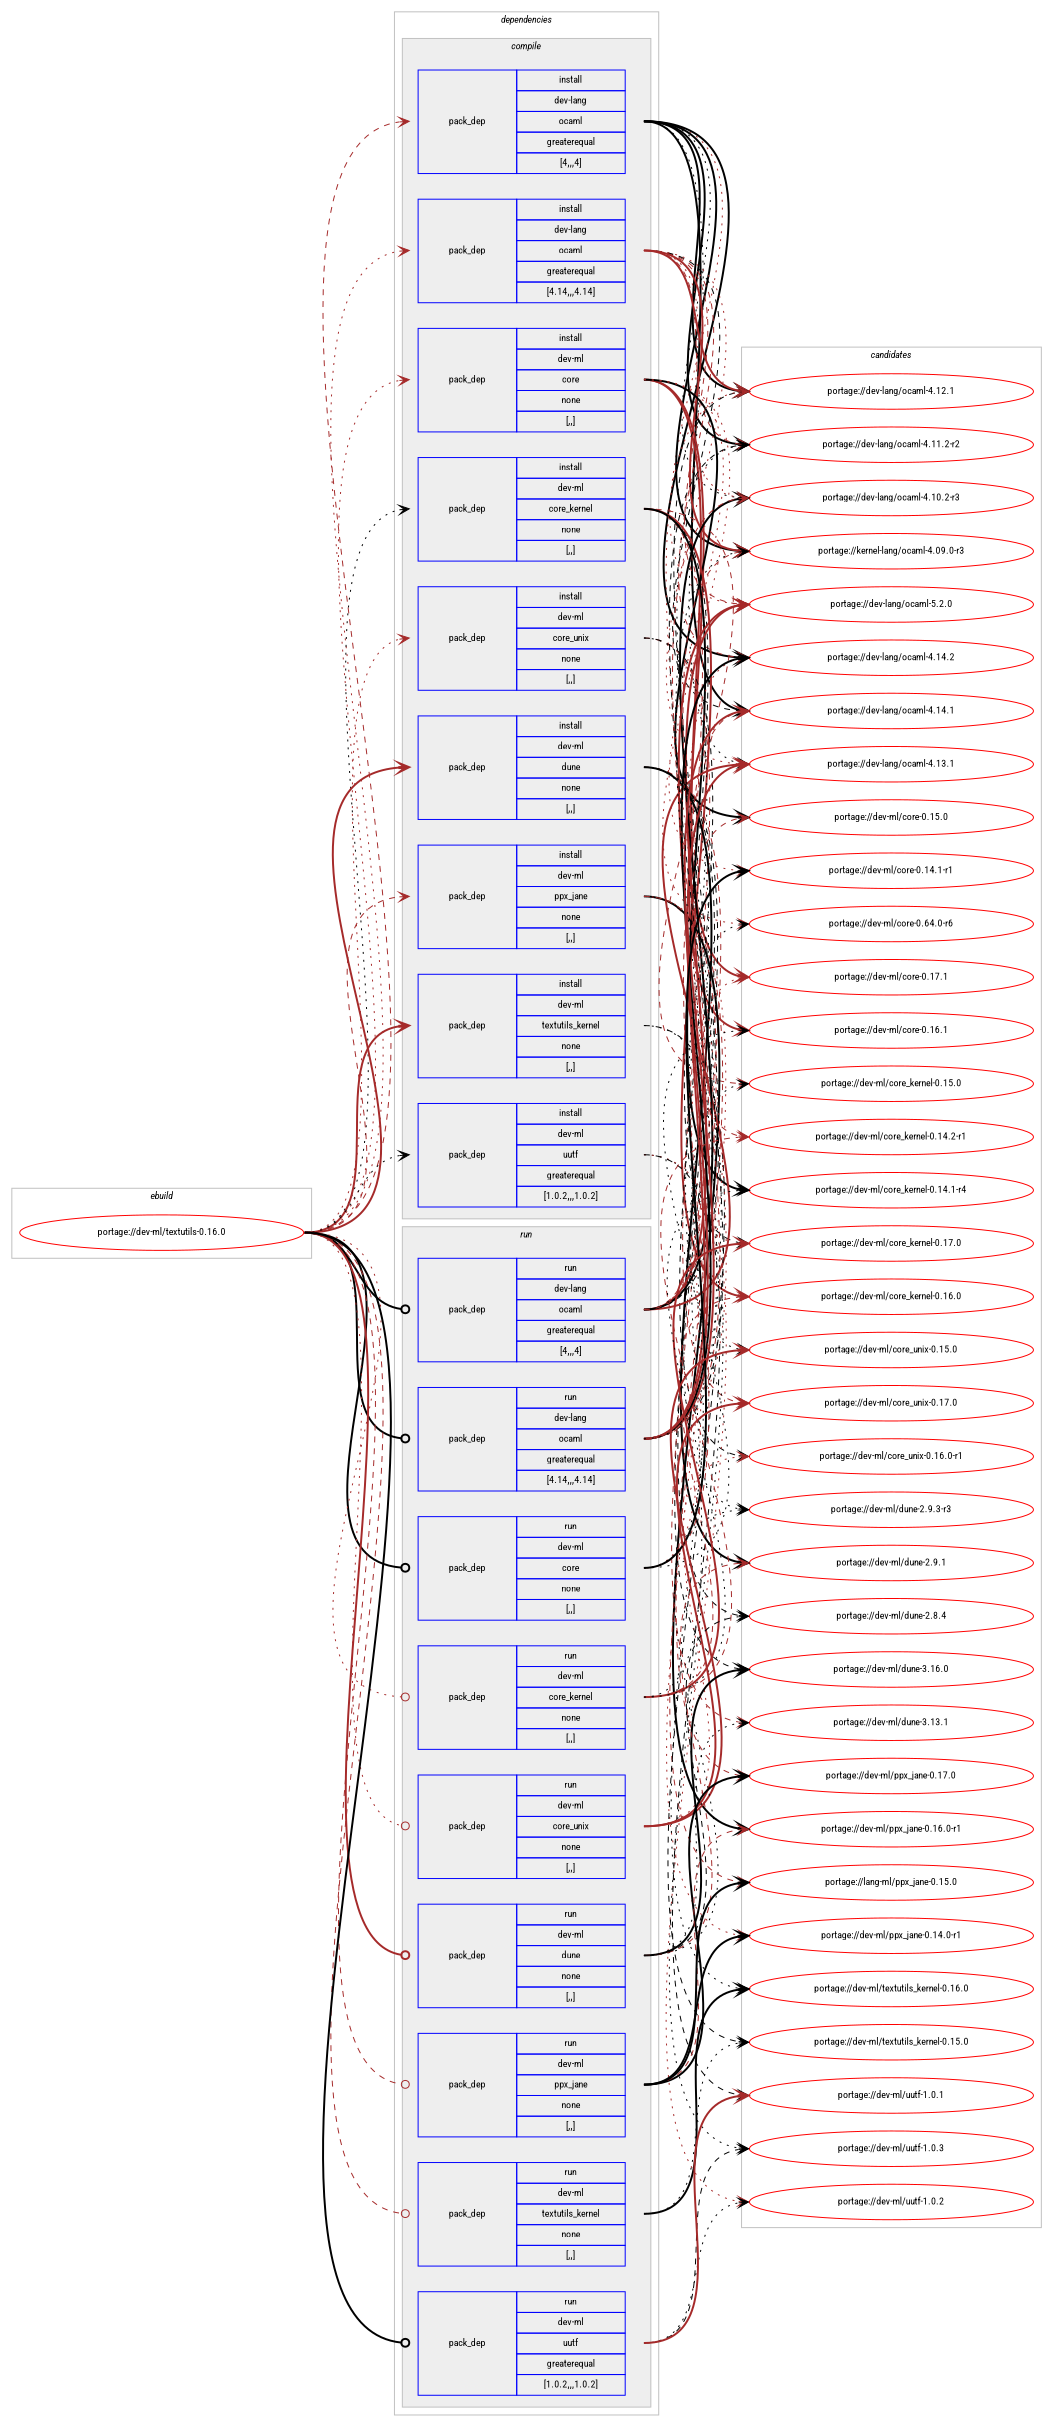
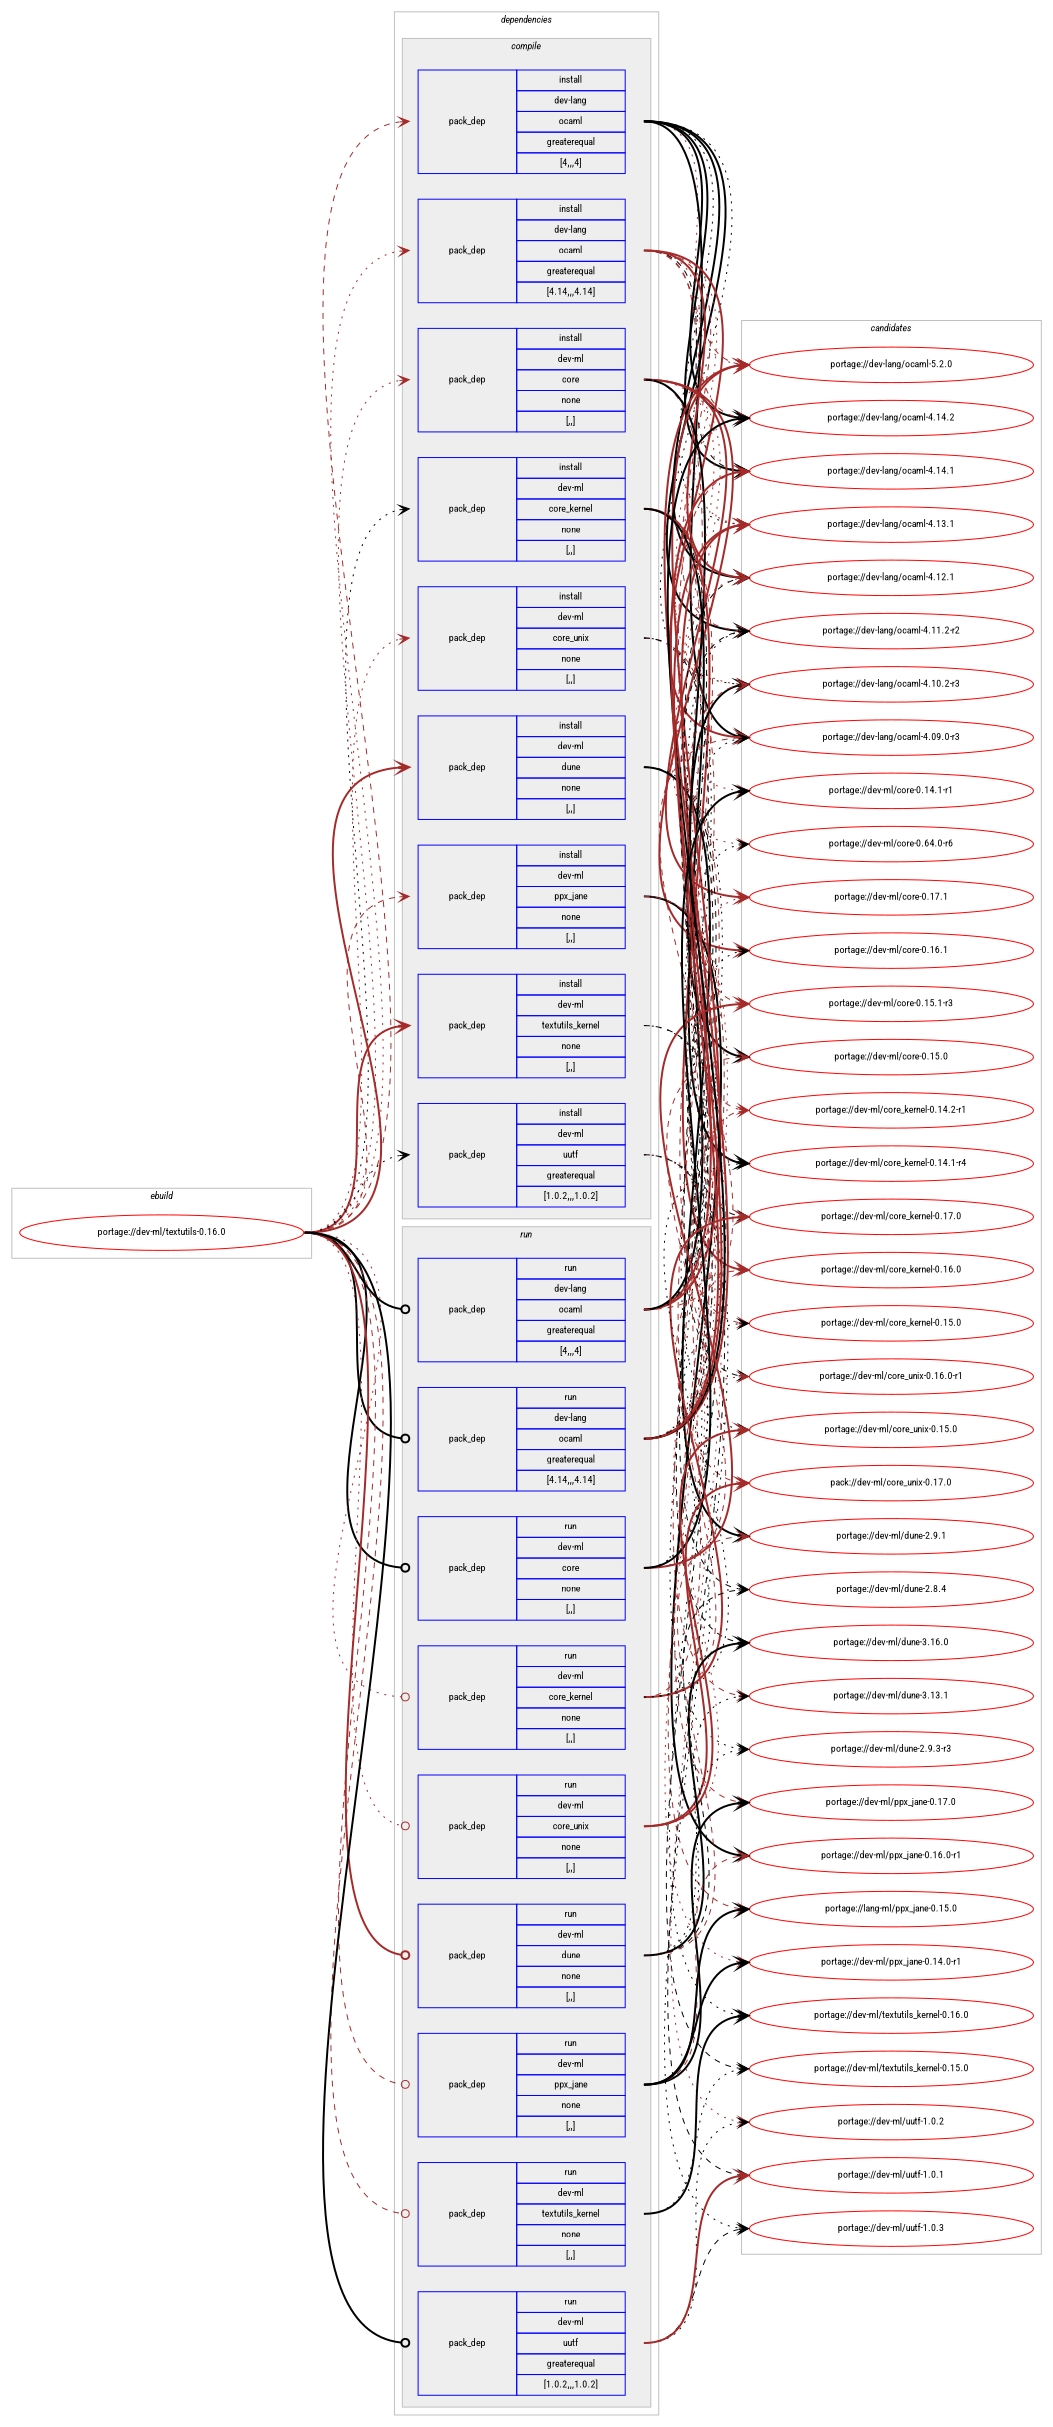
node "portage://kernel-lang/ocaml-4.09.0-r3": label "portage://kernel-lang/ocaml-4.09.0-r3" -> "portage://dev-lang/ocaml-4.09.0-r3"
node "portage://dev-ml/core-0.15.1-r3": added
node "portage://dev-ml/core_unix-0.17.0": label "portage://dev-ml/core_unix-0.17.0" -> "pack://dev-ml/core_unix-0.17.0"
